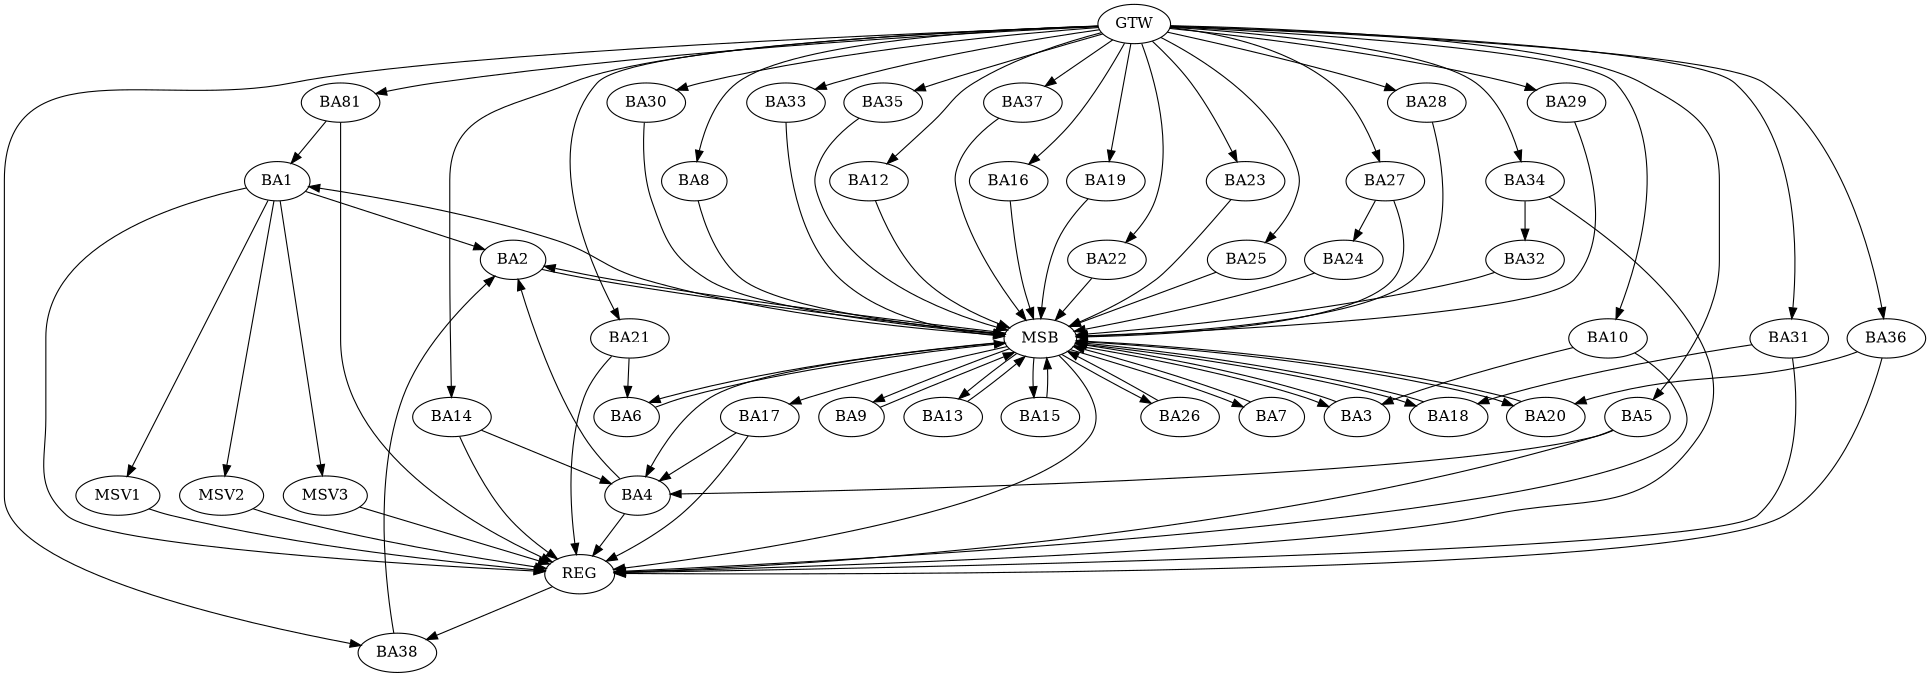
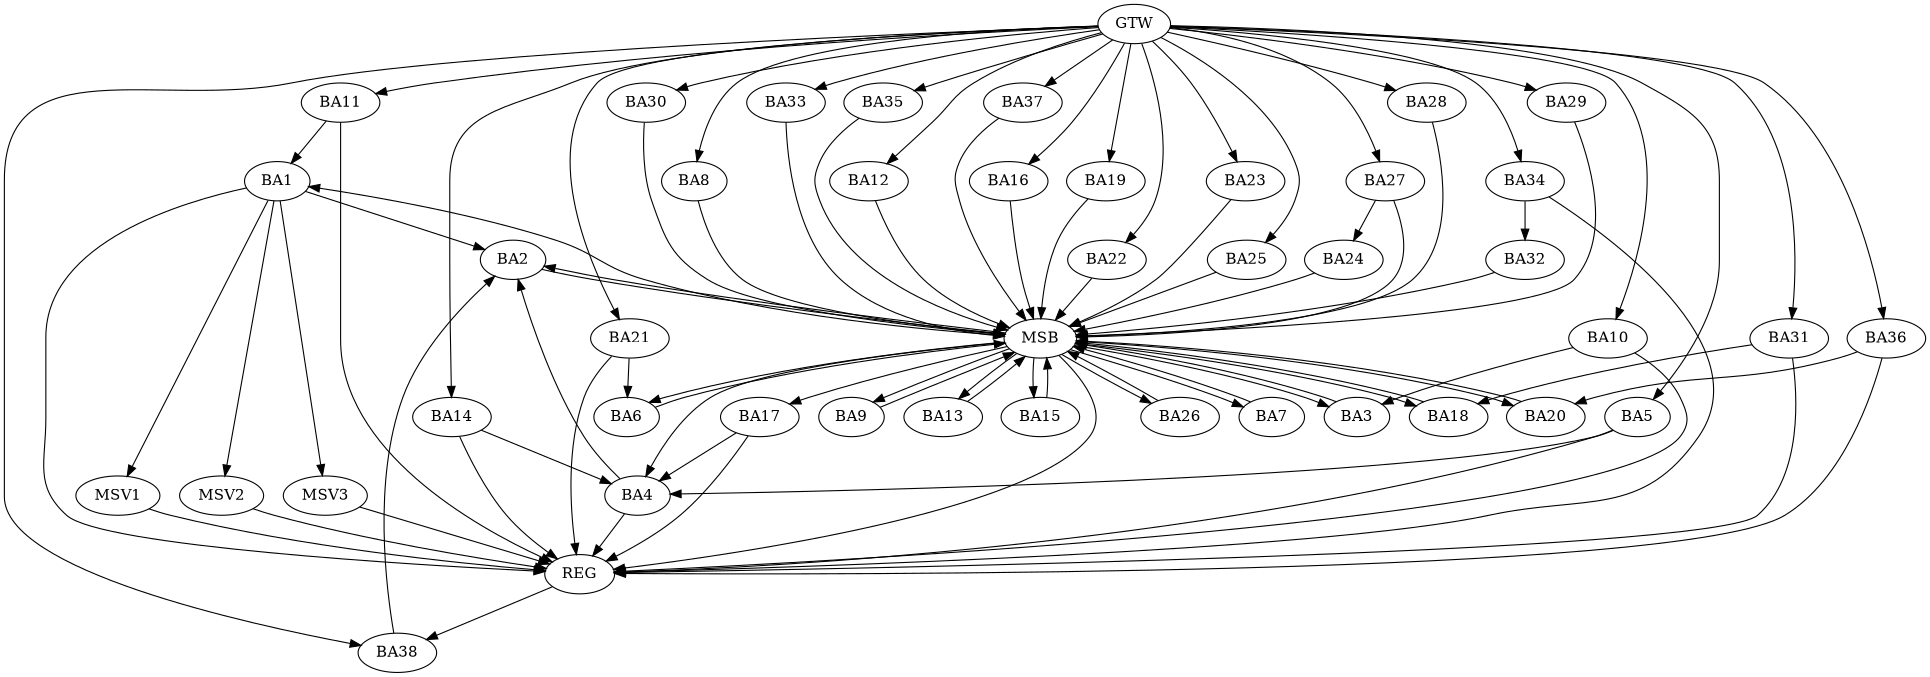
node "BA81": label "BA81" -> "BA11"
